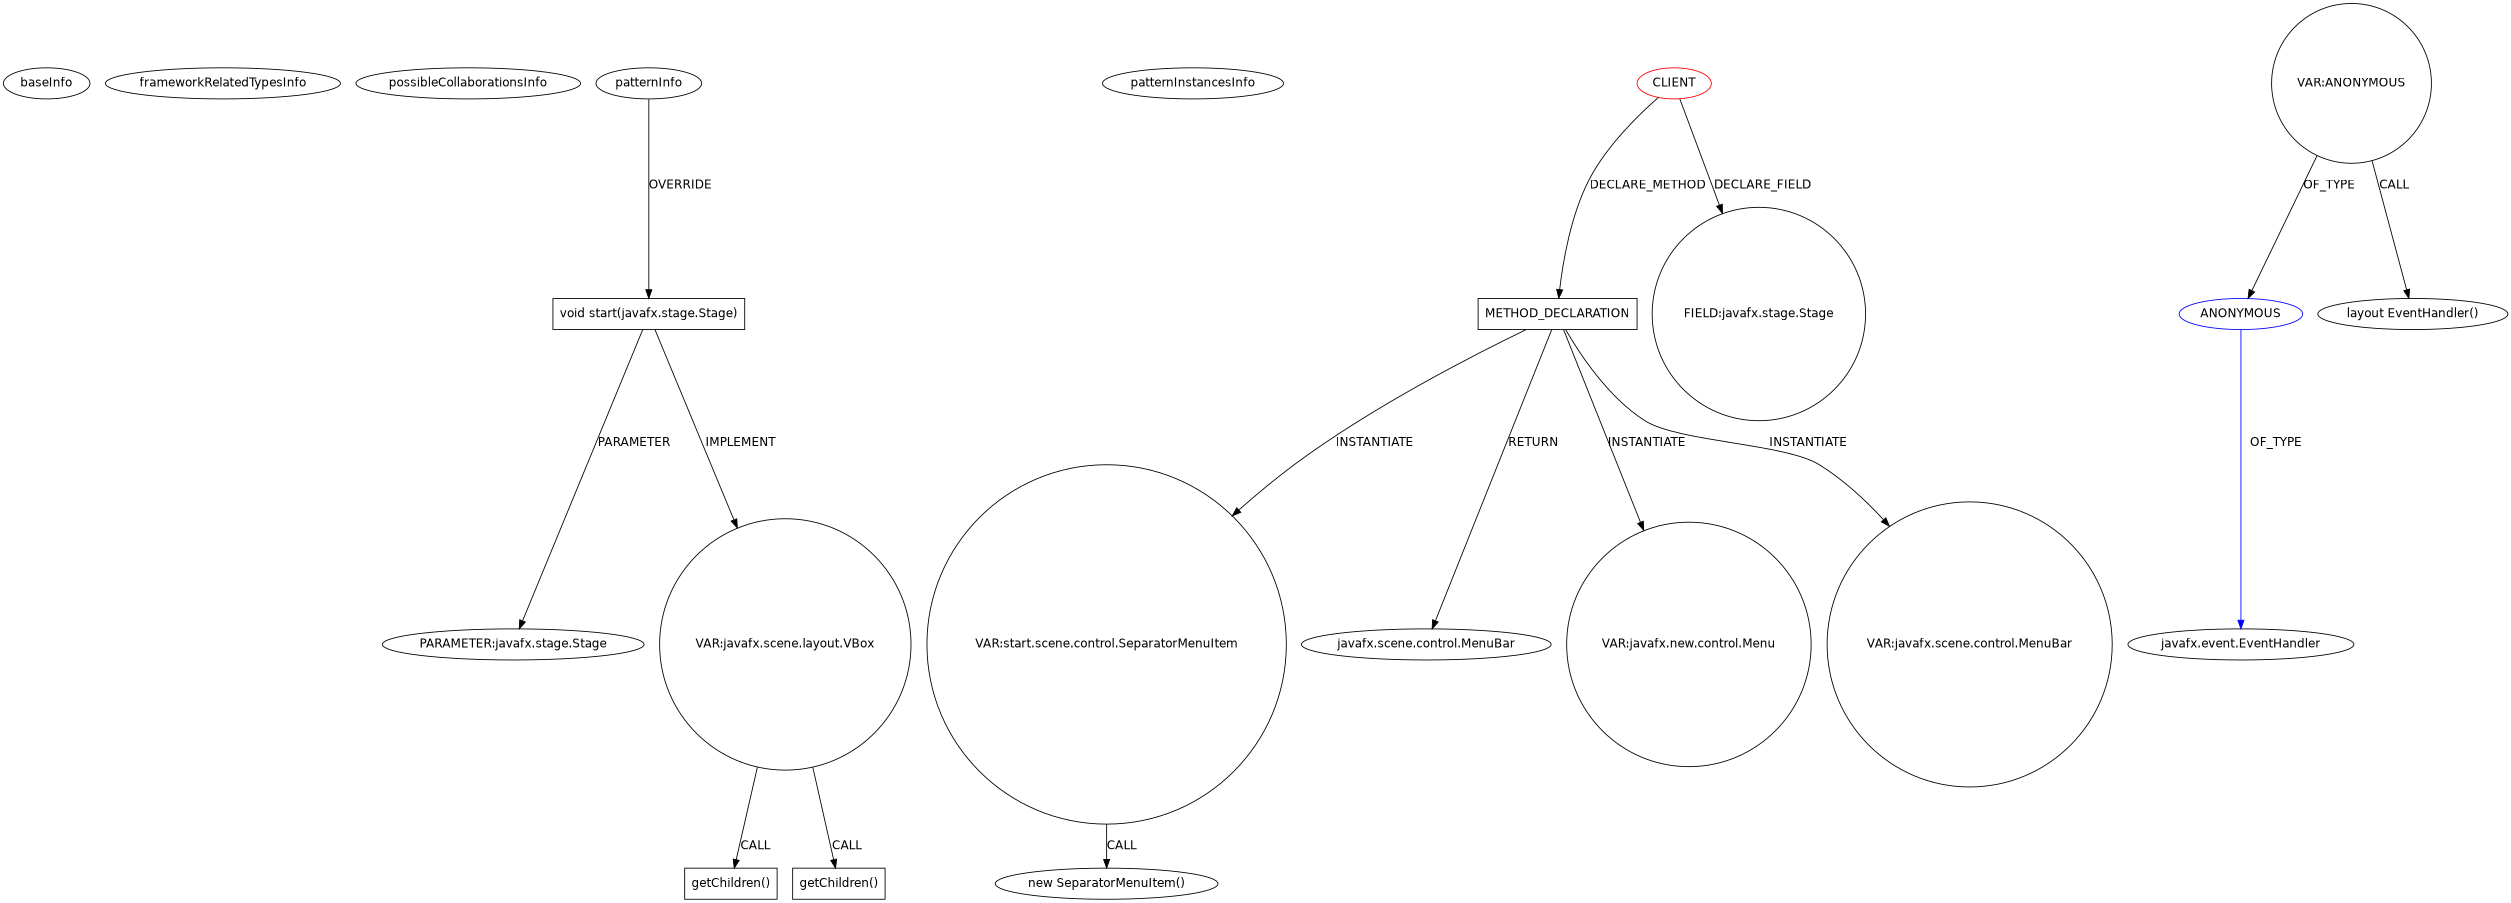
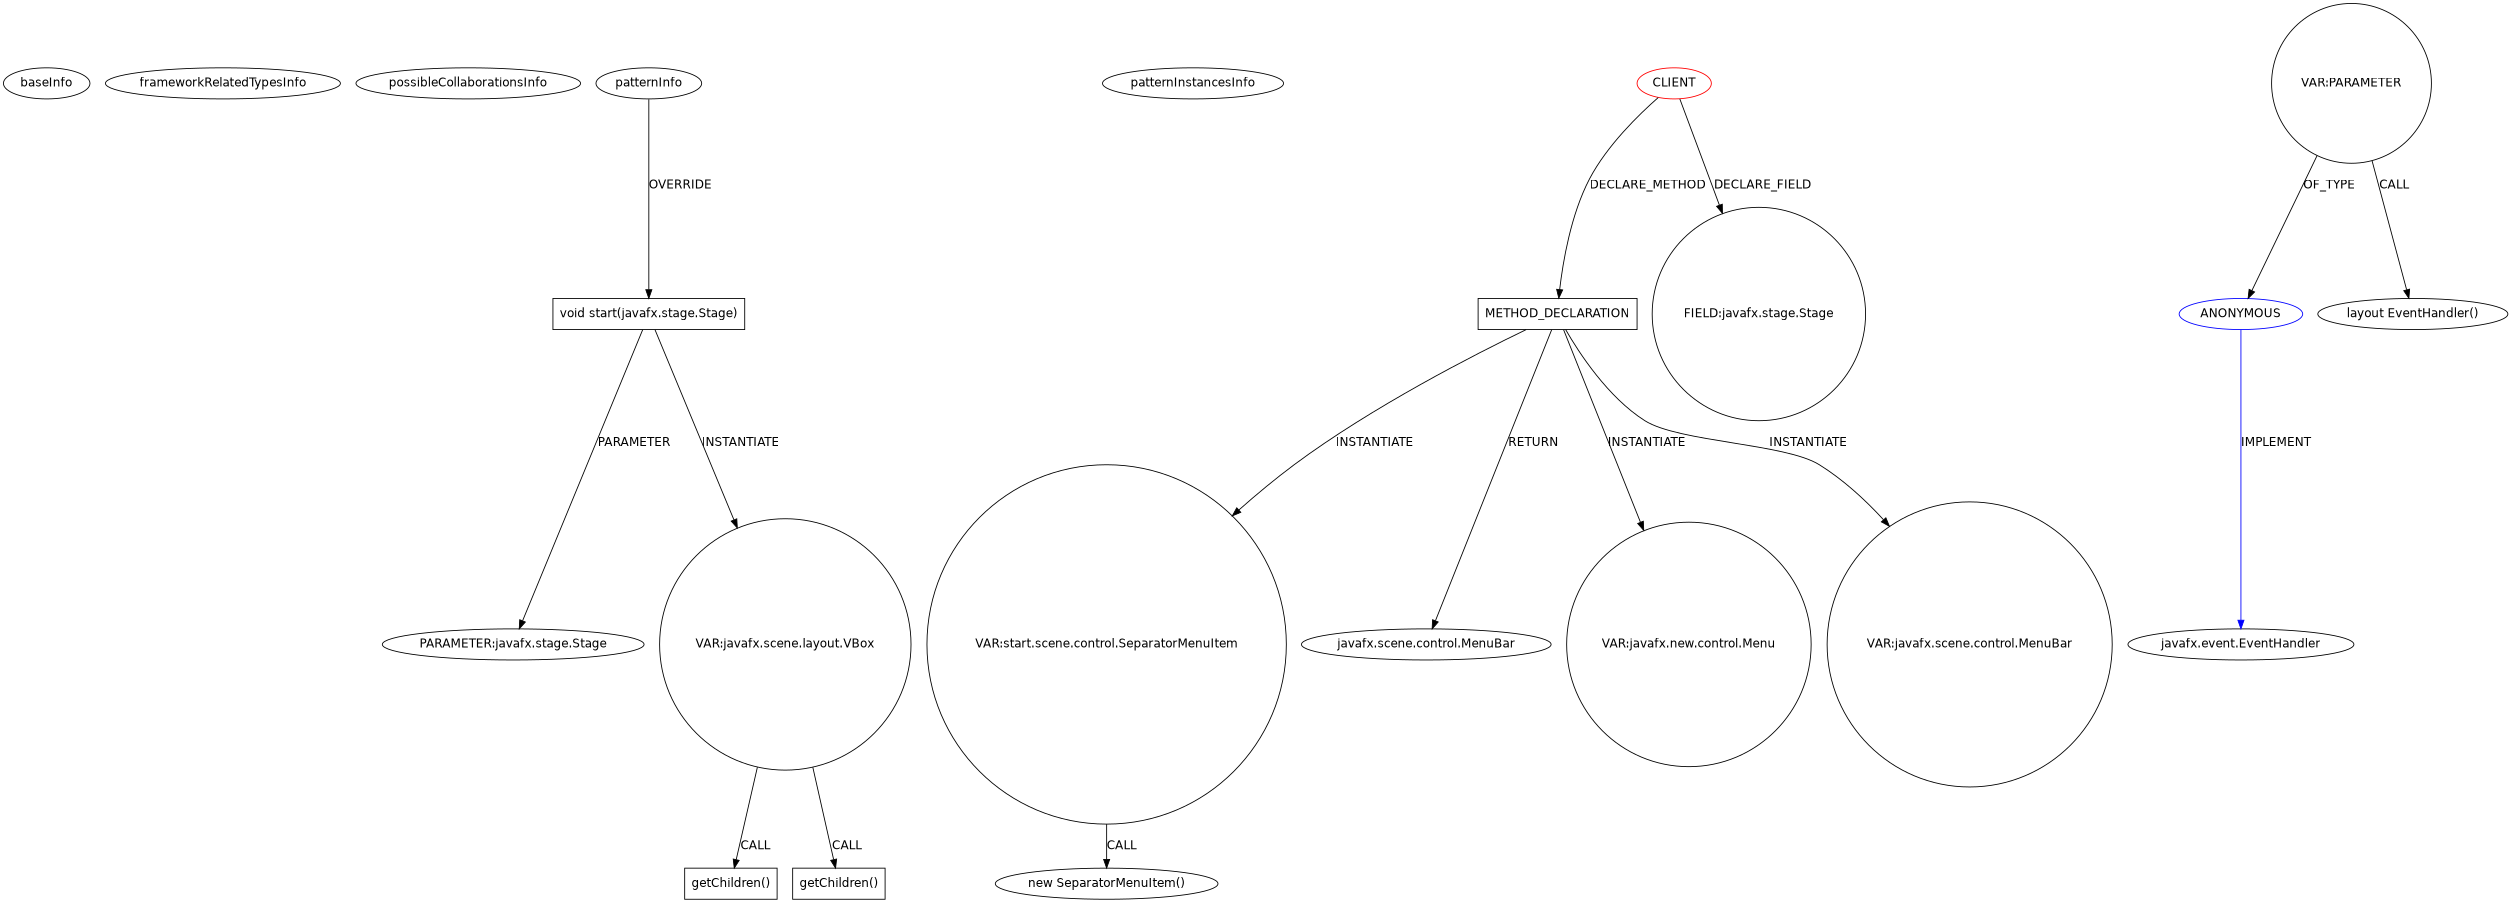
node "VAR:ANONYMOUS": label "VAR:ANONYMOUS" -> "VAR:PARAMETER"
edge "void start(javafx.stage.Stage)" -> "VAR:javafx.scene.layout.VBox": label "IMPLEMENT" -> "INSTANTIATE"
edge "ANONYMOUS" -> "javafx.event.EventHandler": label "OF_TYPE" -> "IMPLEMENT"
